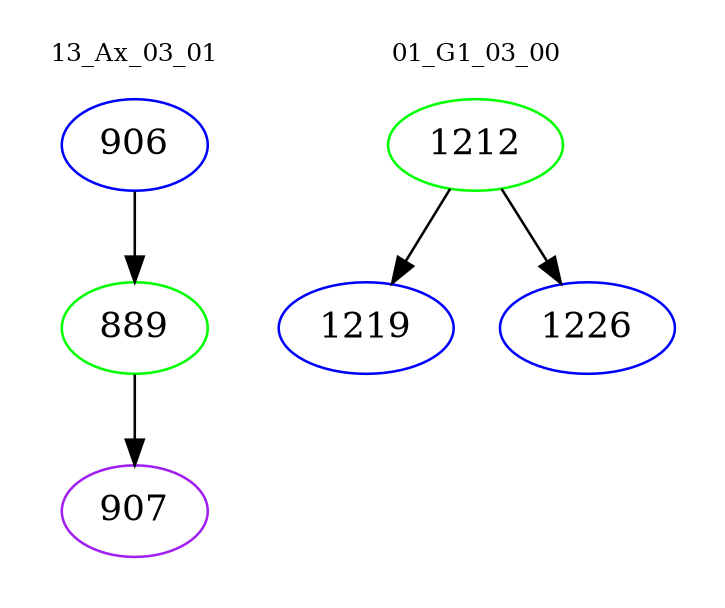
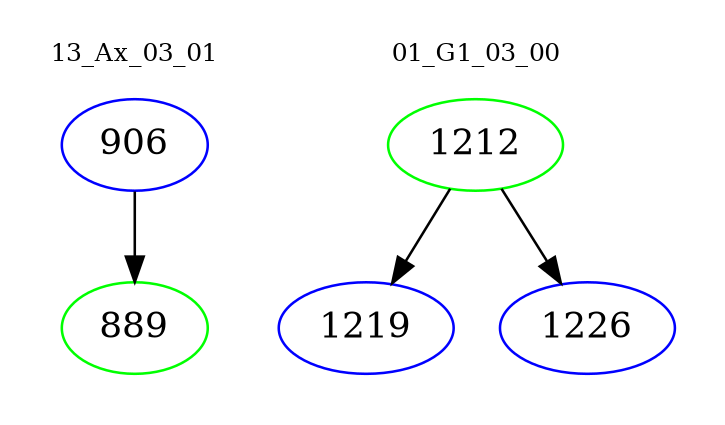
node "907": removed
